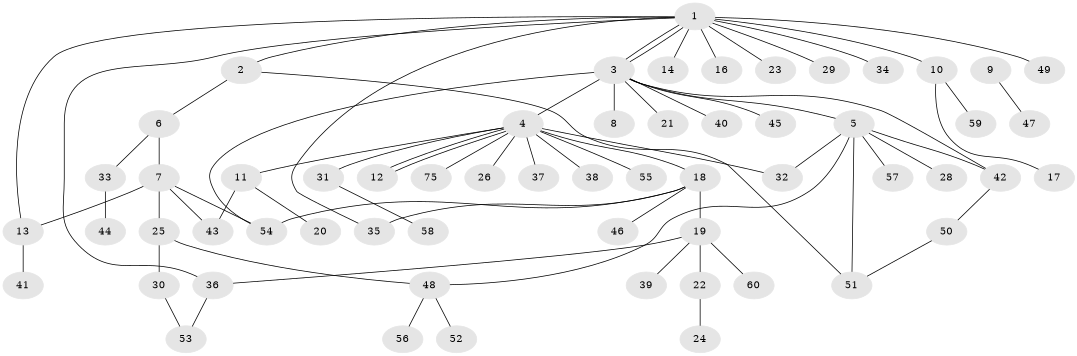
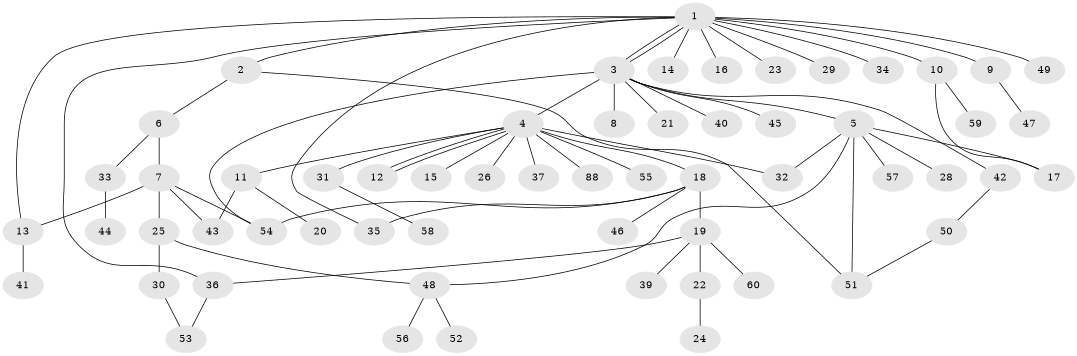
edge "1" -- "9": added
edge "5" -- "42": now "5" -- "17"
node "75": label "75" -> "15"
node "38": label "38" -> "88"
